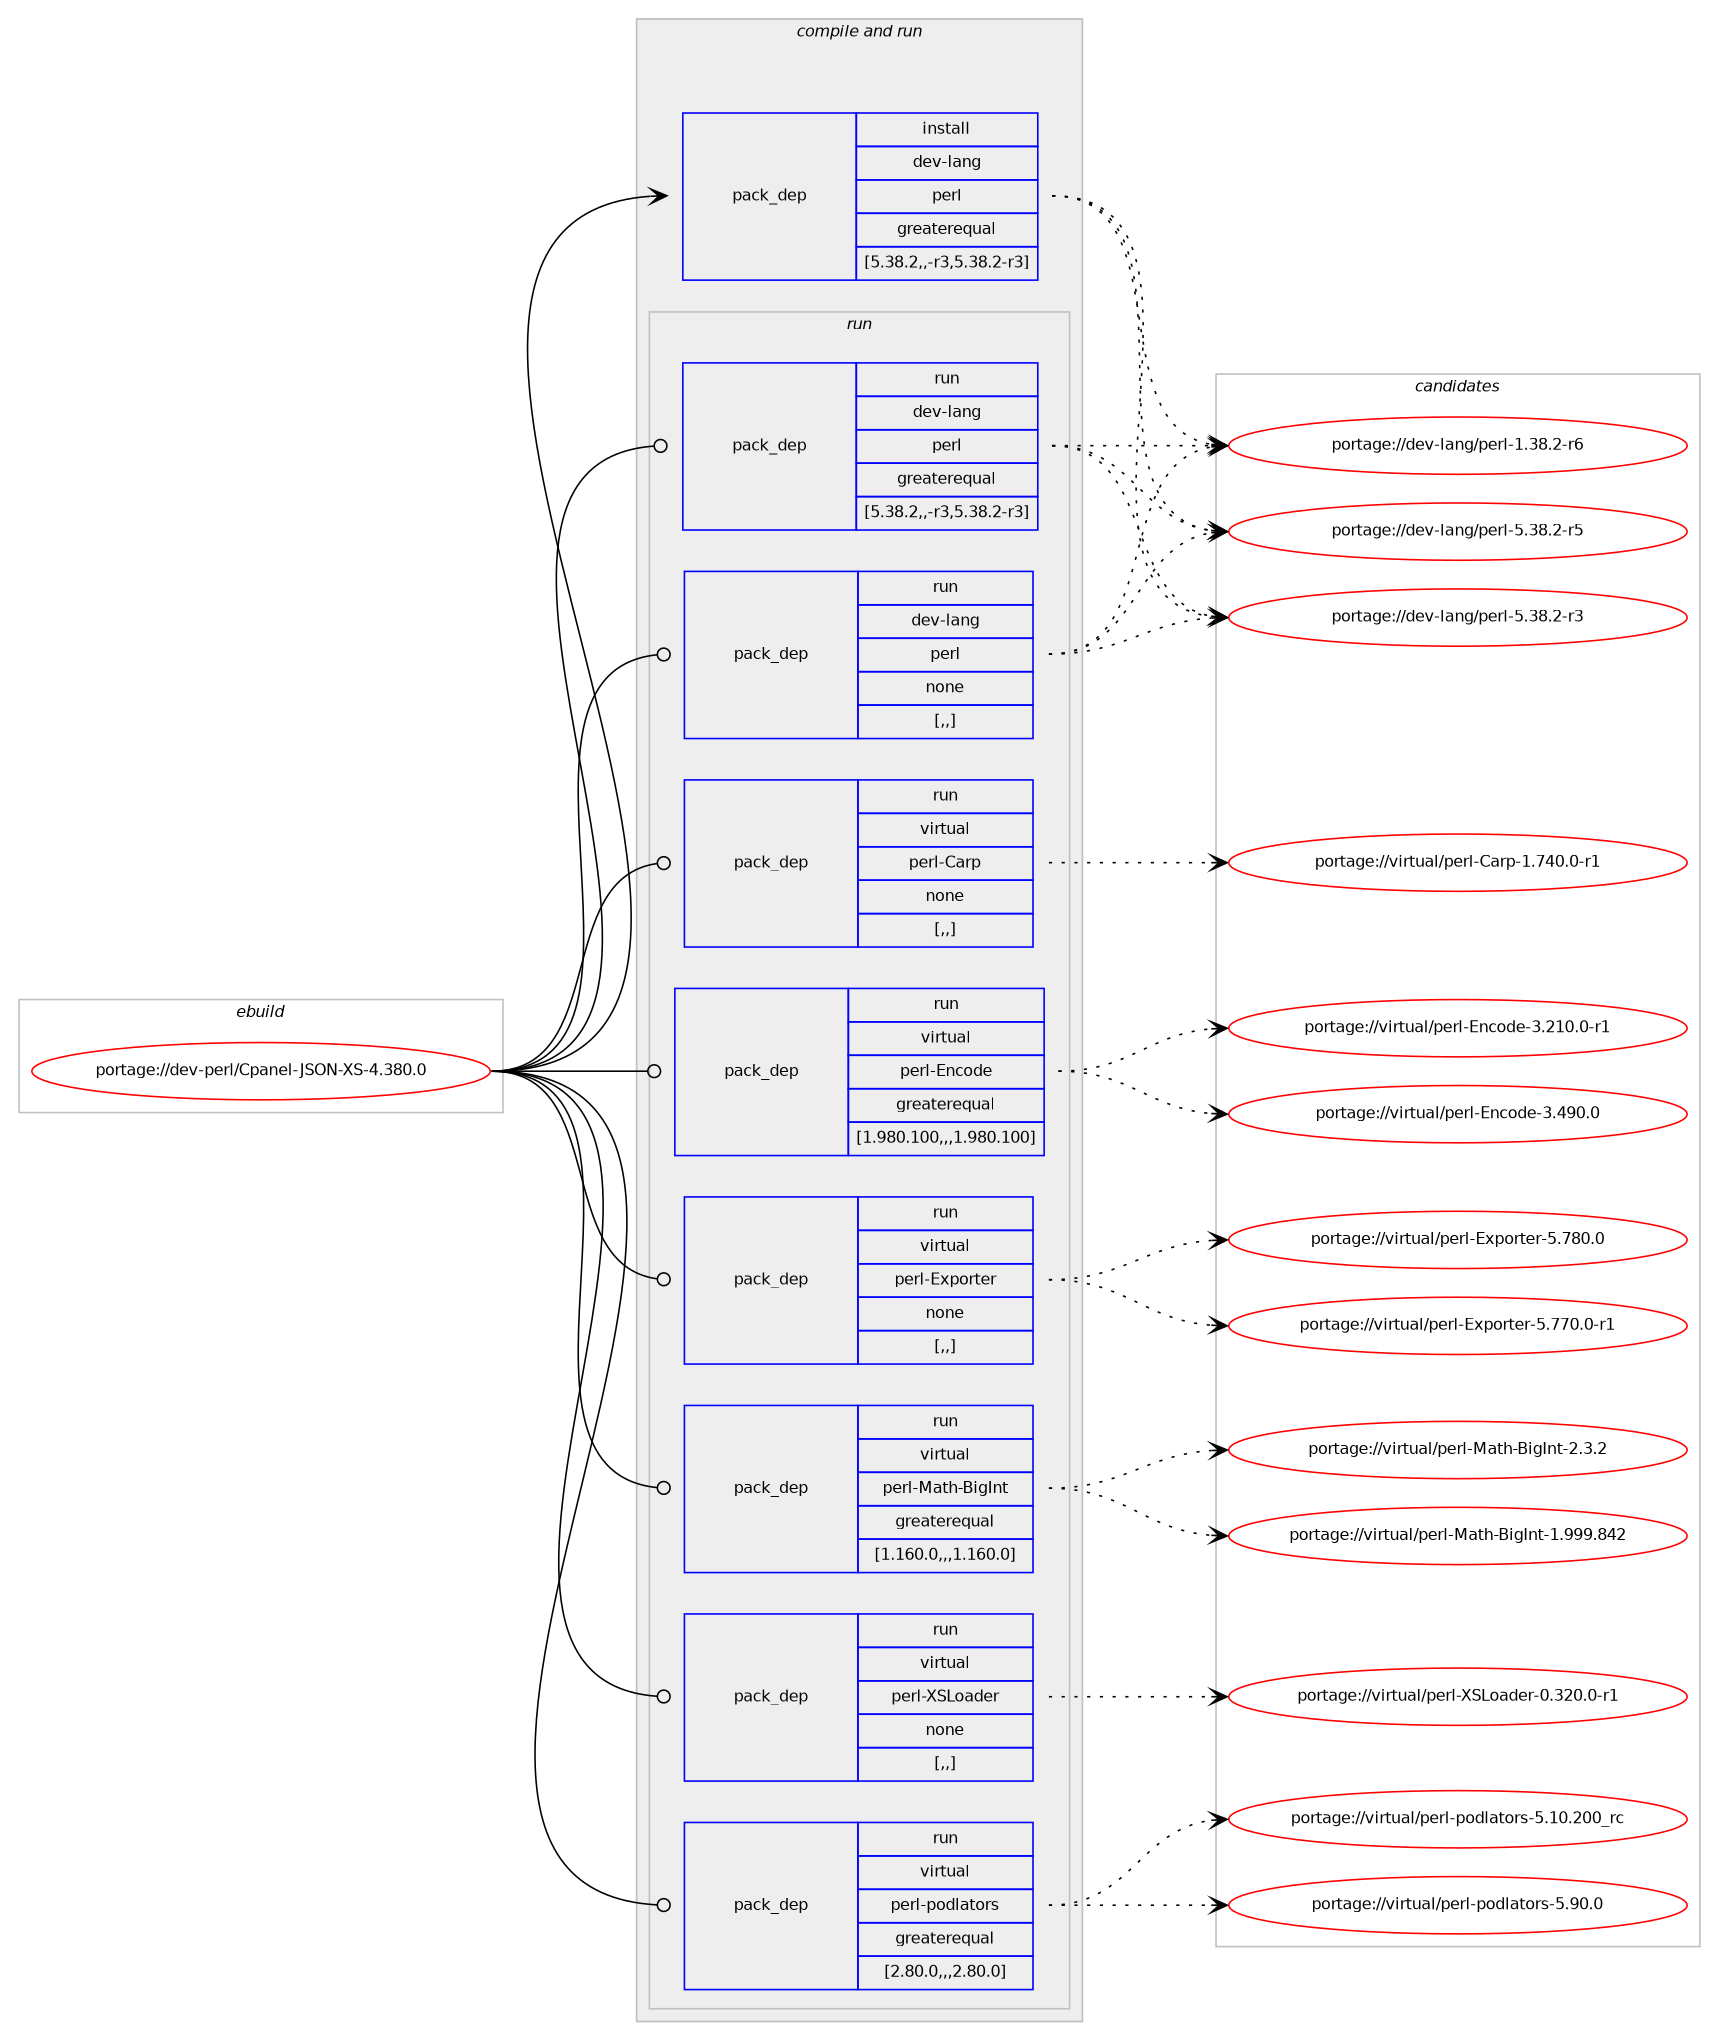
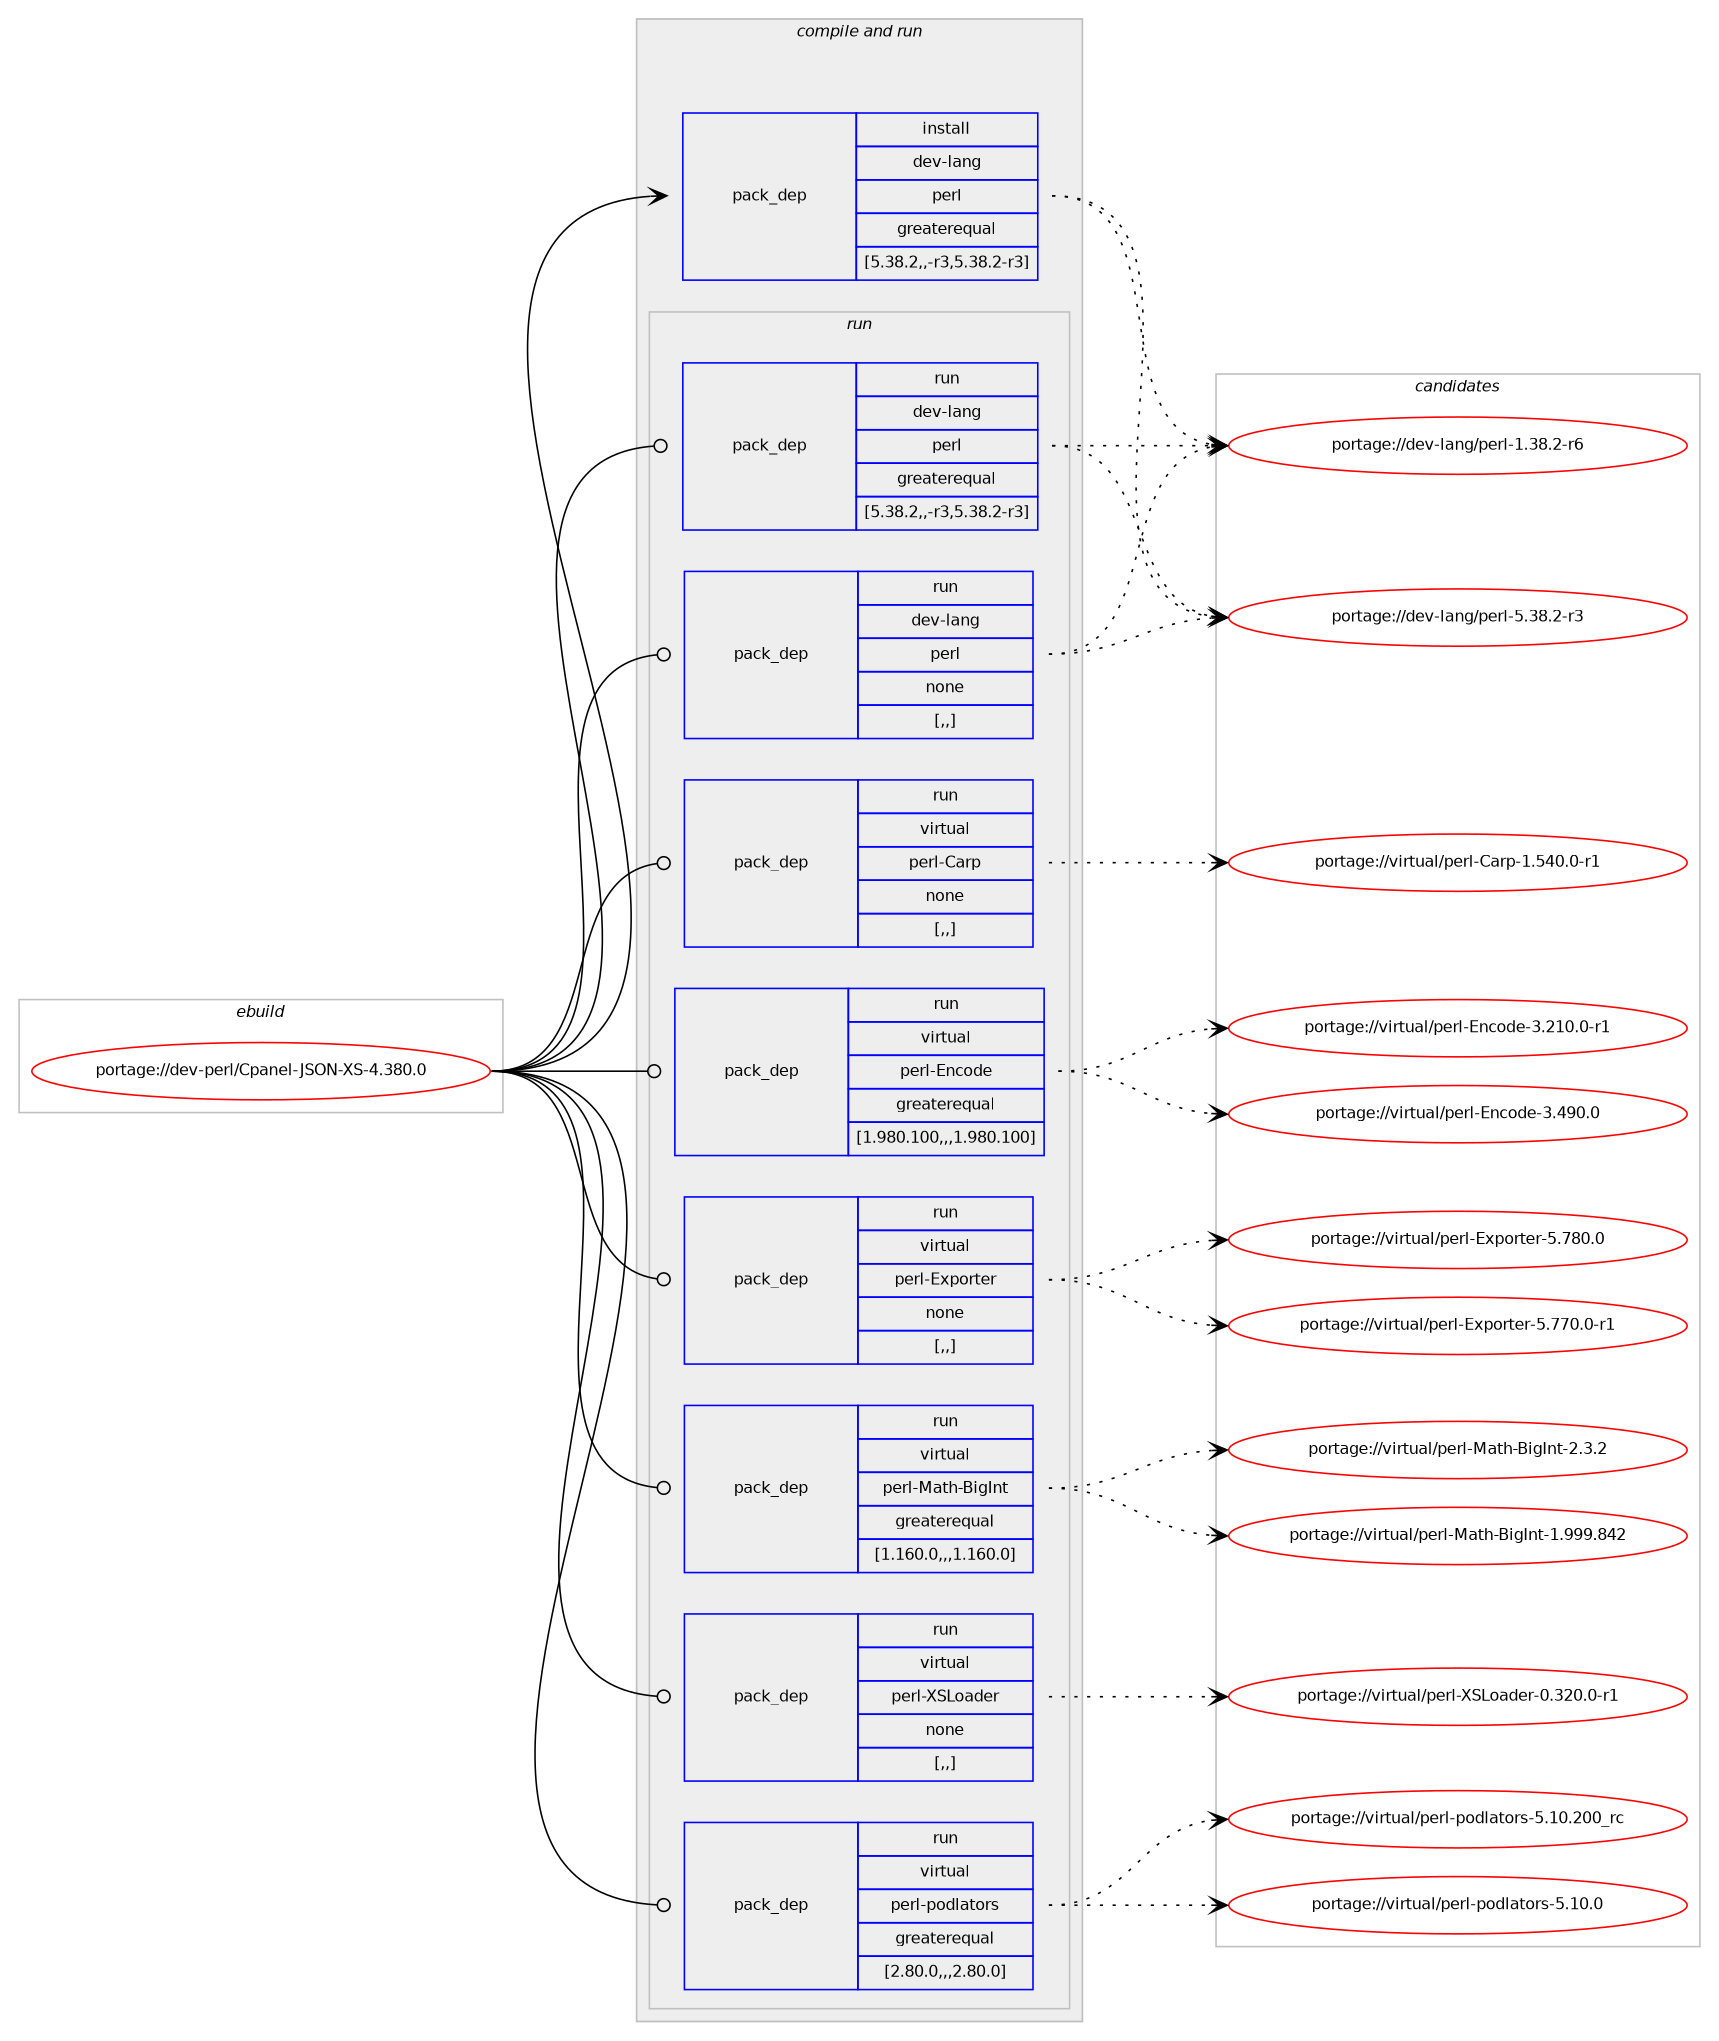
node "portage://dev-lang/perl-5.38.2-r5": removed
node "portage://virtual/perl-Carp-1.740.0-r1": label "portage://virtual/perl-Carp-1.740.0-r1" -> "portage://virtual/perl-Carp-1.540.0-r1"
node "portage://virtual/perl-podlators-5.90.0": label "portage://virtual/perl-podlators-5.90.0" -> "portage://virtual/perl-podlators-5.10.0"
